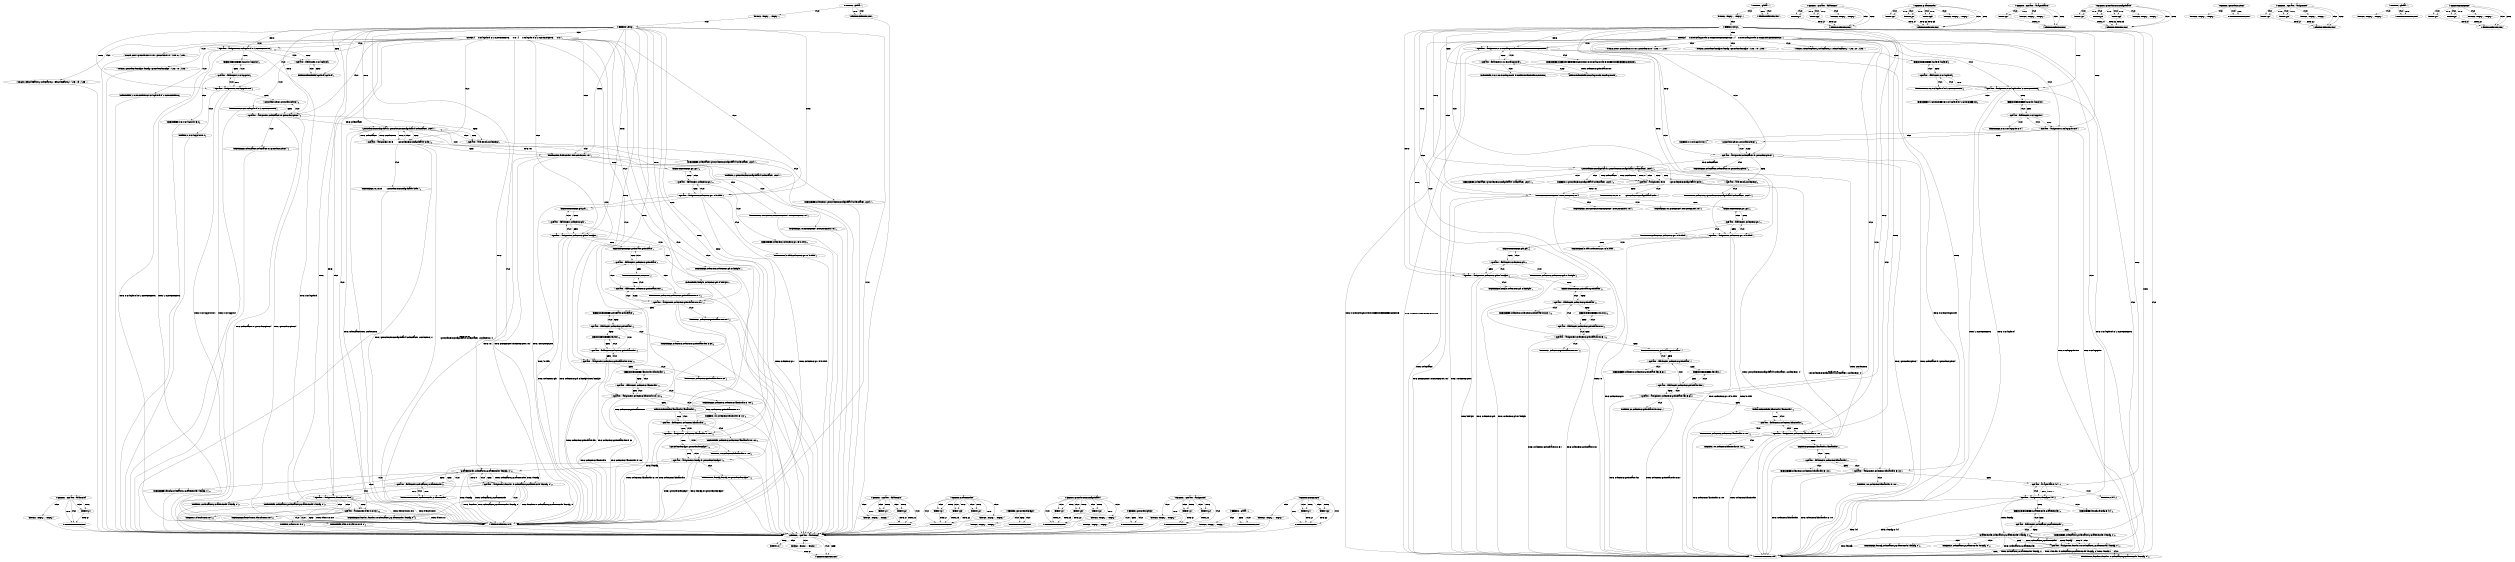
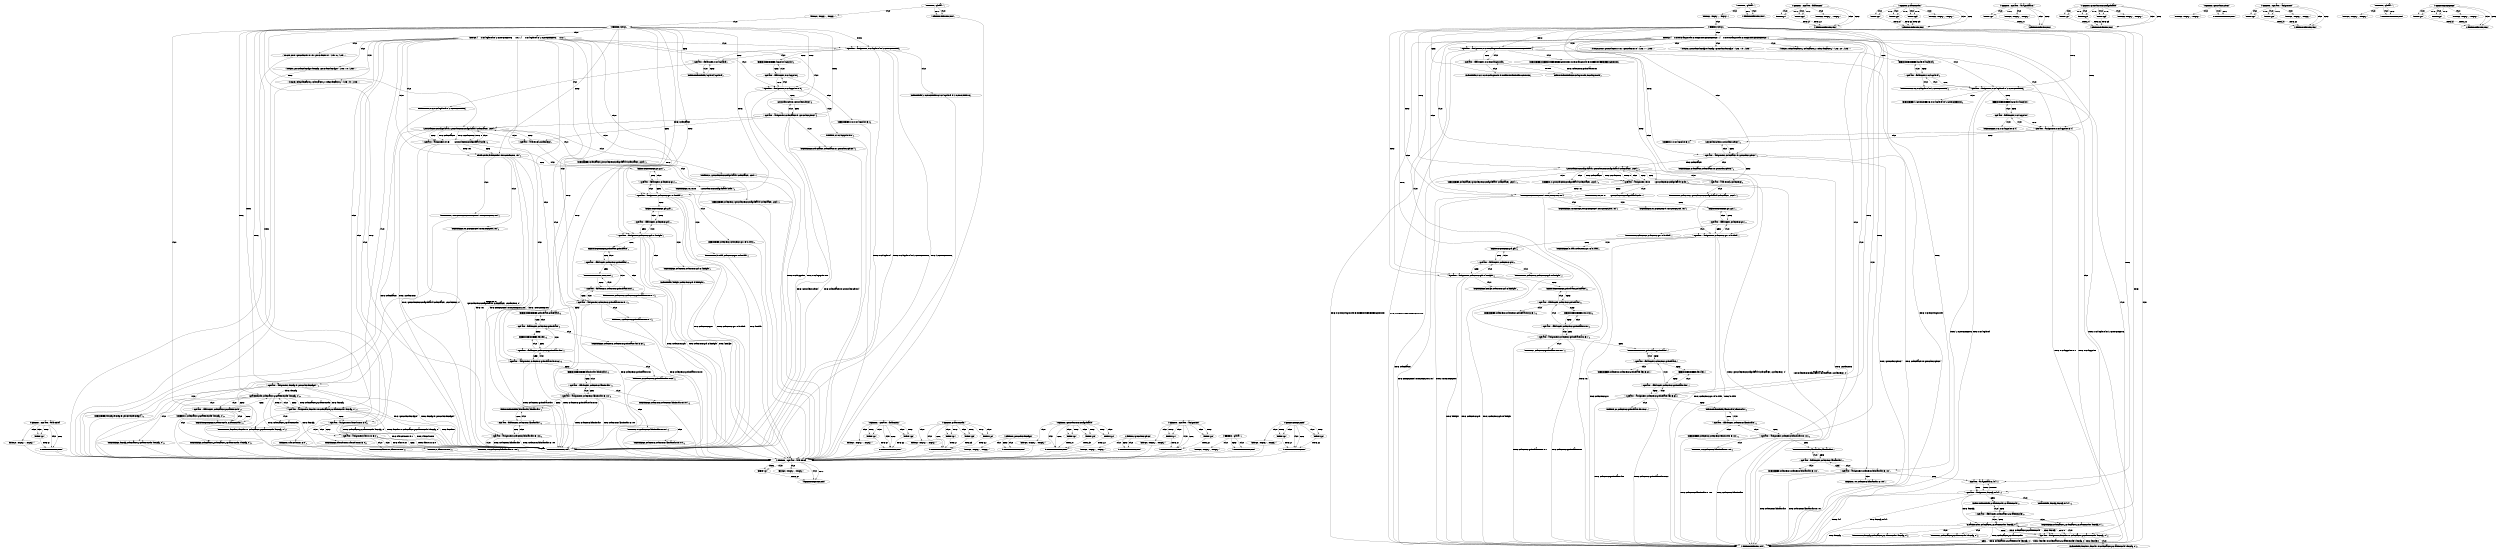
edge "(FIELD_IDENTIFIER,encoding_mode,encoding_mode)" -> "(<operator>.fieldAccess,svc_.encoding_mode)": label "CFG: " -> "LAYER: "
node "(vpx_codec_dec_cfg_t,vpx_codec_dec_cfg_t())": removed
edge "(<operator>.assignment,dec_cfg = {0})" -> "(<operator>.arrayInitializer,{0})": label "AST: " -> "INTER: "
node "(LITERAL,0,{0})": removed
